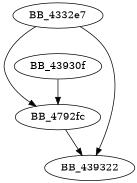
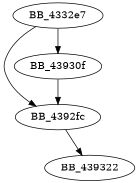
edge "BB_4332e7" -> "BB_439322": now "BB_4332e7" -> "BB_43930f"
node "BB_4792fc": label "BB_4792fc" -> "BB_4392fc"
